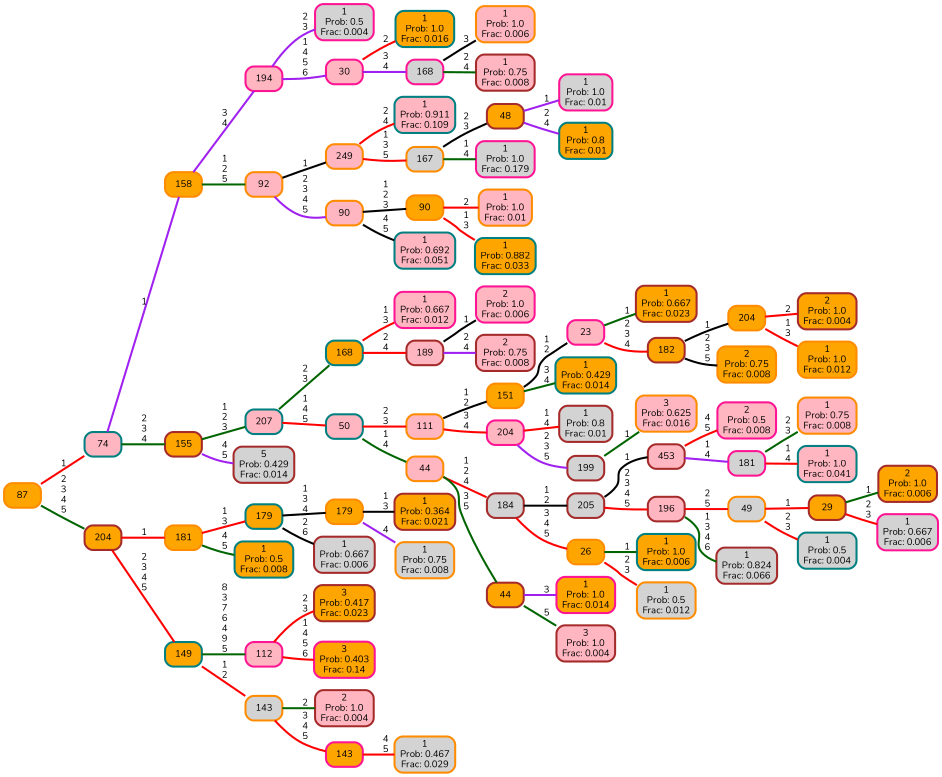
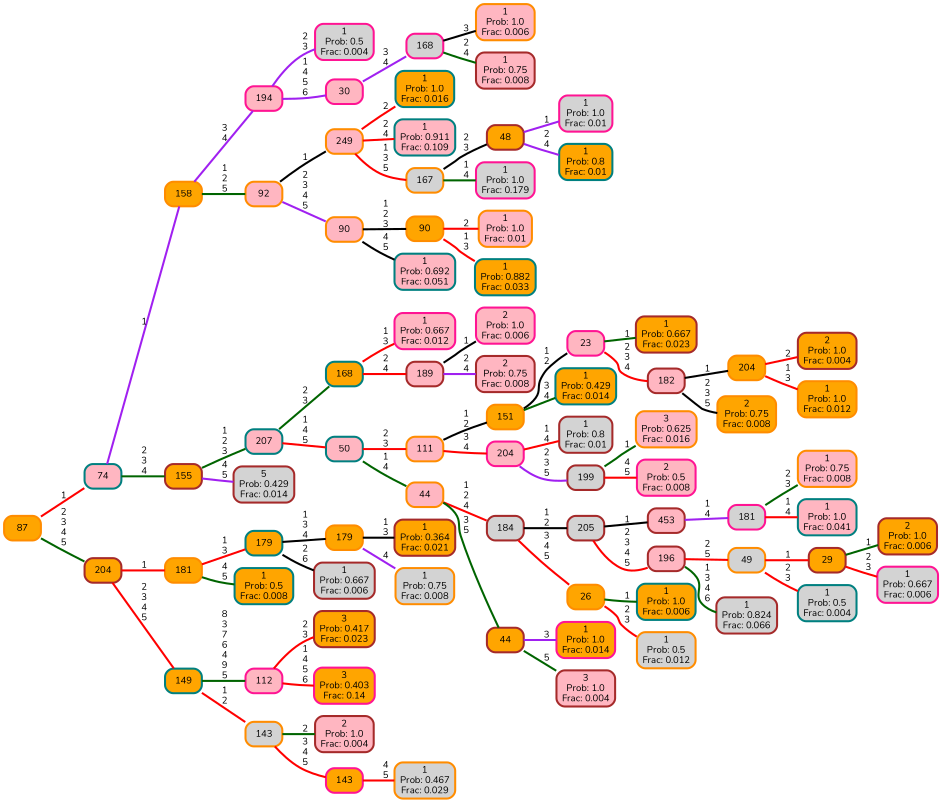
edge "1 Prob: 1.0 Frac: 0.016" -- "30": now "1 Prob: 1.0 Frac: 0.016" -- "249"
node "182": fillcolor orange -> lightpink
edge "2 Prob: 0.5 Frac: 0.008" -- "453": now "2 Prob: 0.5 Frac: 0.008" -- "199"
